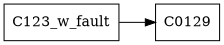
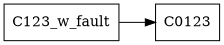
node "C0129": label "C0129" -> "C0123"
